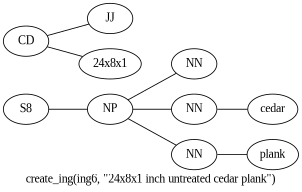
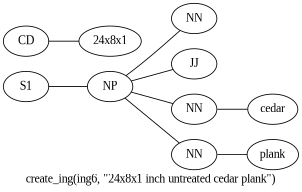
edge "JJ" -- "CD": now "JJ" -- "NP"
node "S8": label "S8" -> "S1"
